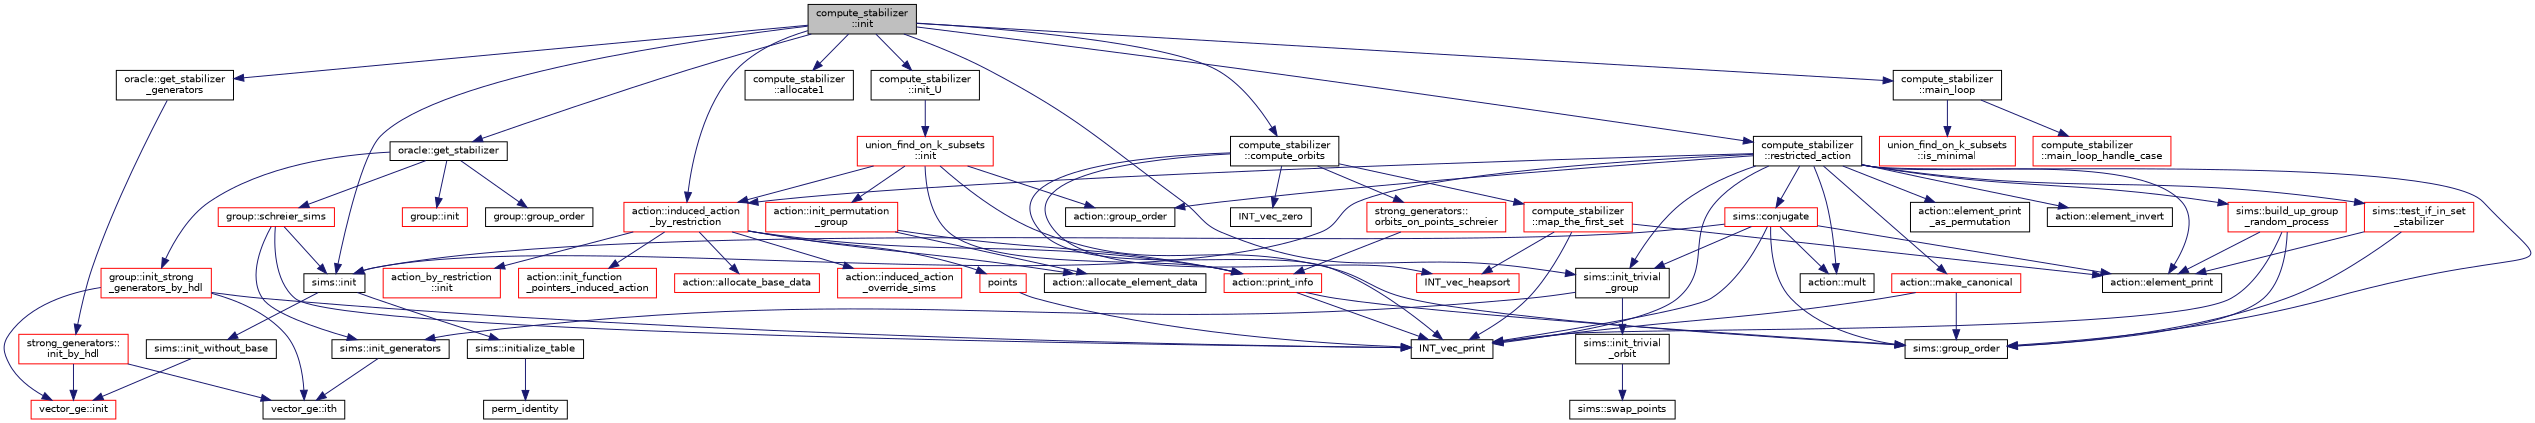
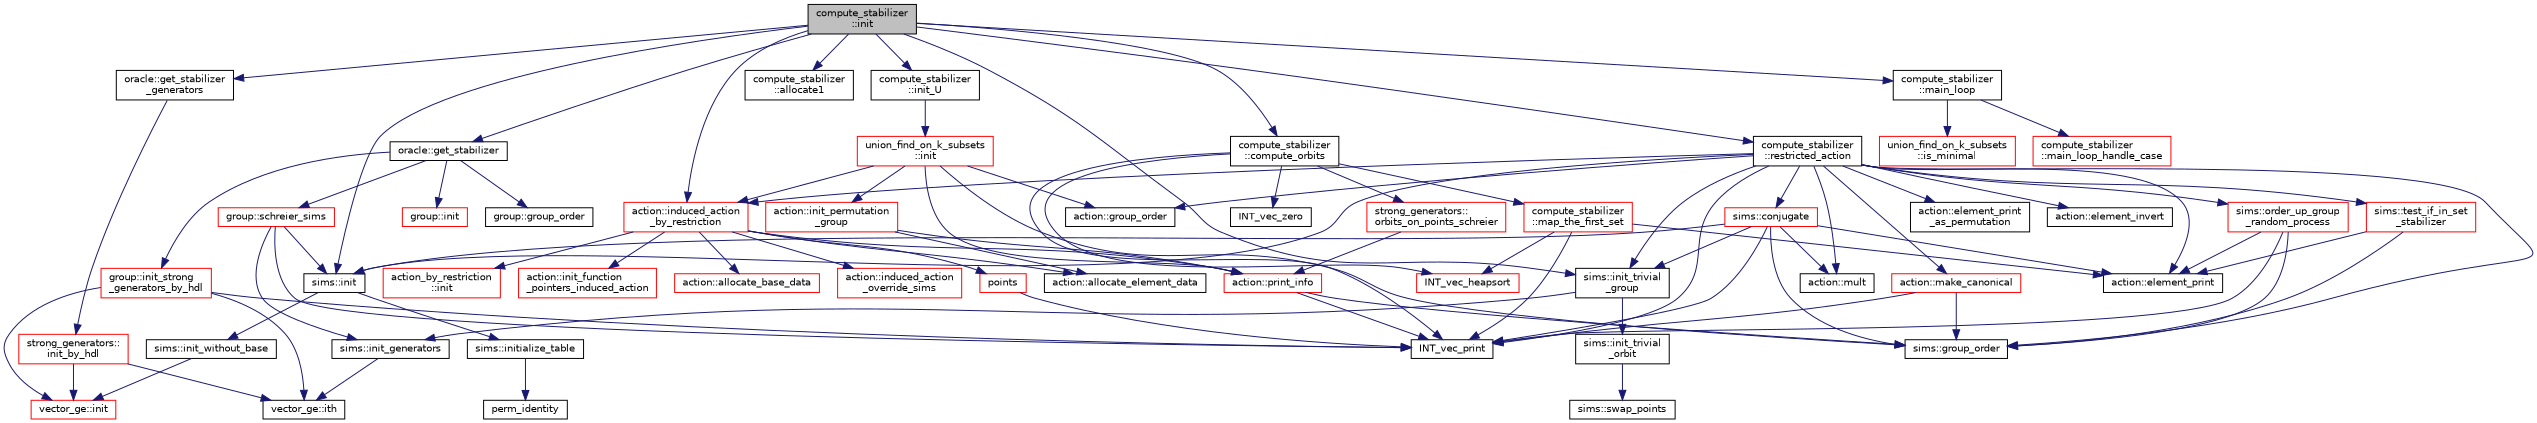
node "sims::build_up_group _random_process": label "sims::build_up_group _random_process" -> "sims::order_up_group _random_process"
